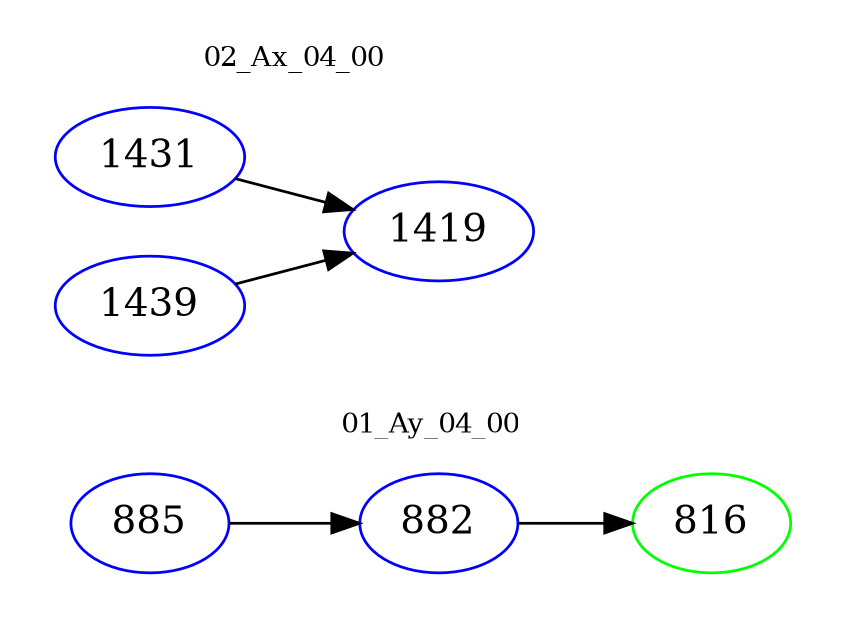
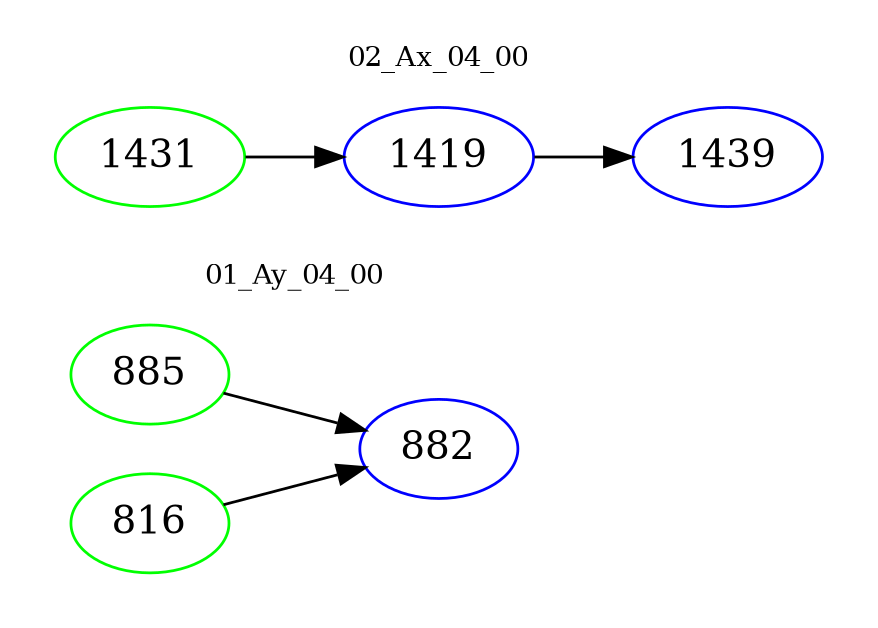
node "1431": color blue -> green
edge "1439" -> "1419": reversed
node "885": color blue -> green
edge "882" -> "816": reversed
